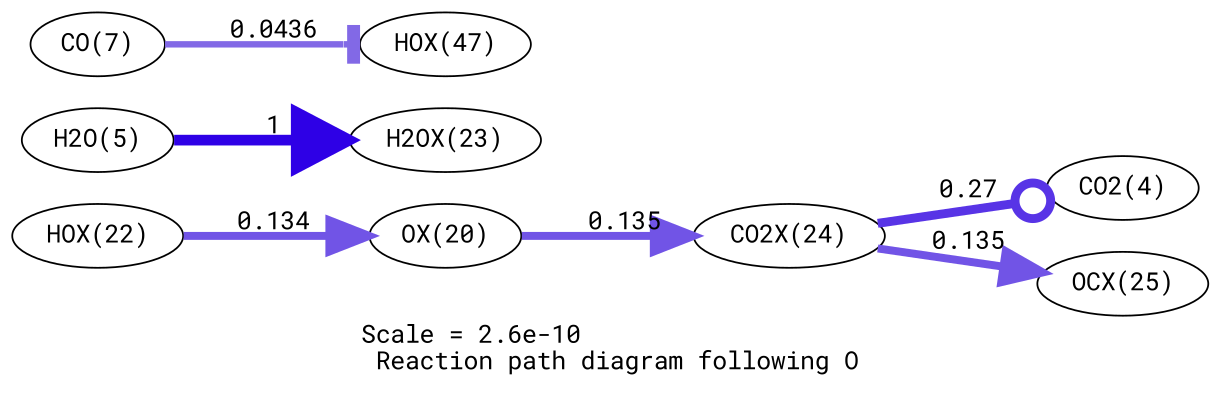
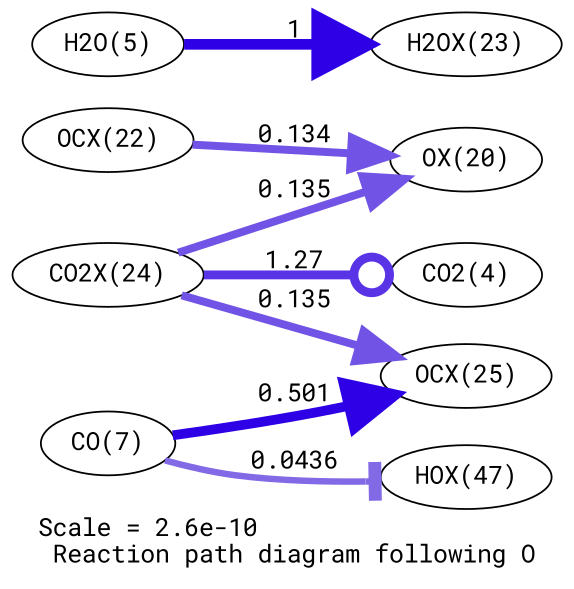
edge "CO2X(24)" -> "CO2(4)": label " 0.27" -> " 1.27"
node "HOX(22)": label "HOX(22)" -> "OCX(22)"
edge "OX(20)" -> "CO2X(24)": reversed
edge "CO(7)" -> "OCX(25)": added, label "0.501"
